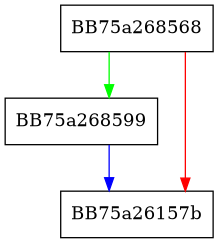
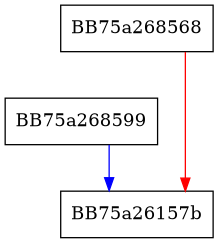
edge "BB75a268568" -> "BB75a268599": removed
